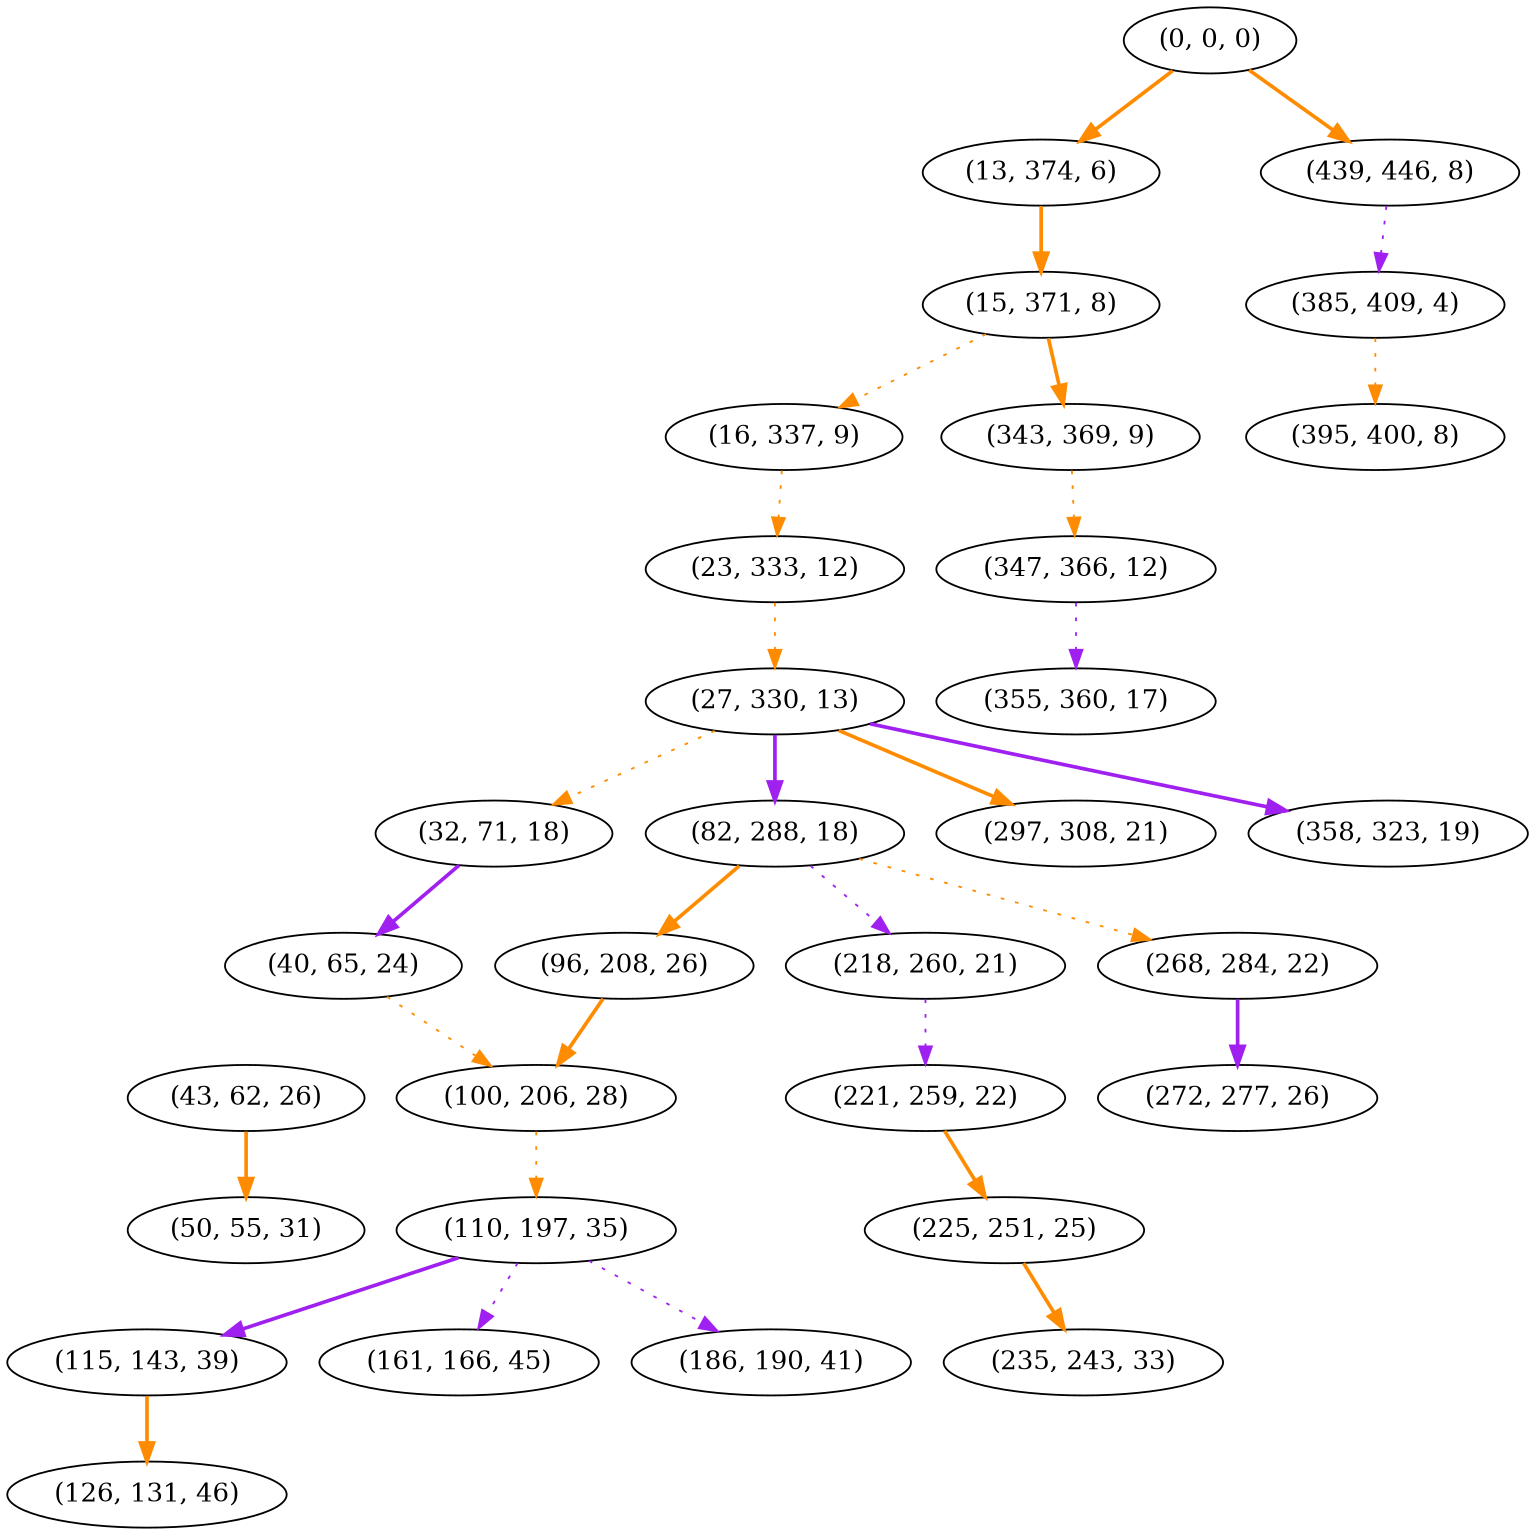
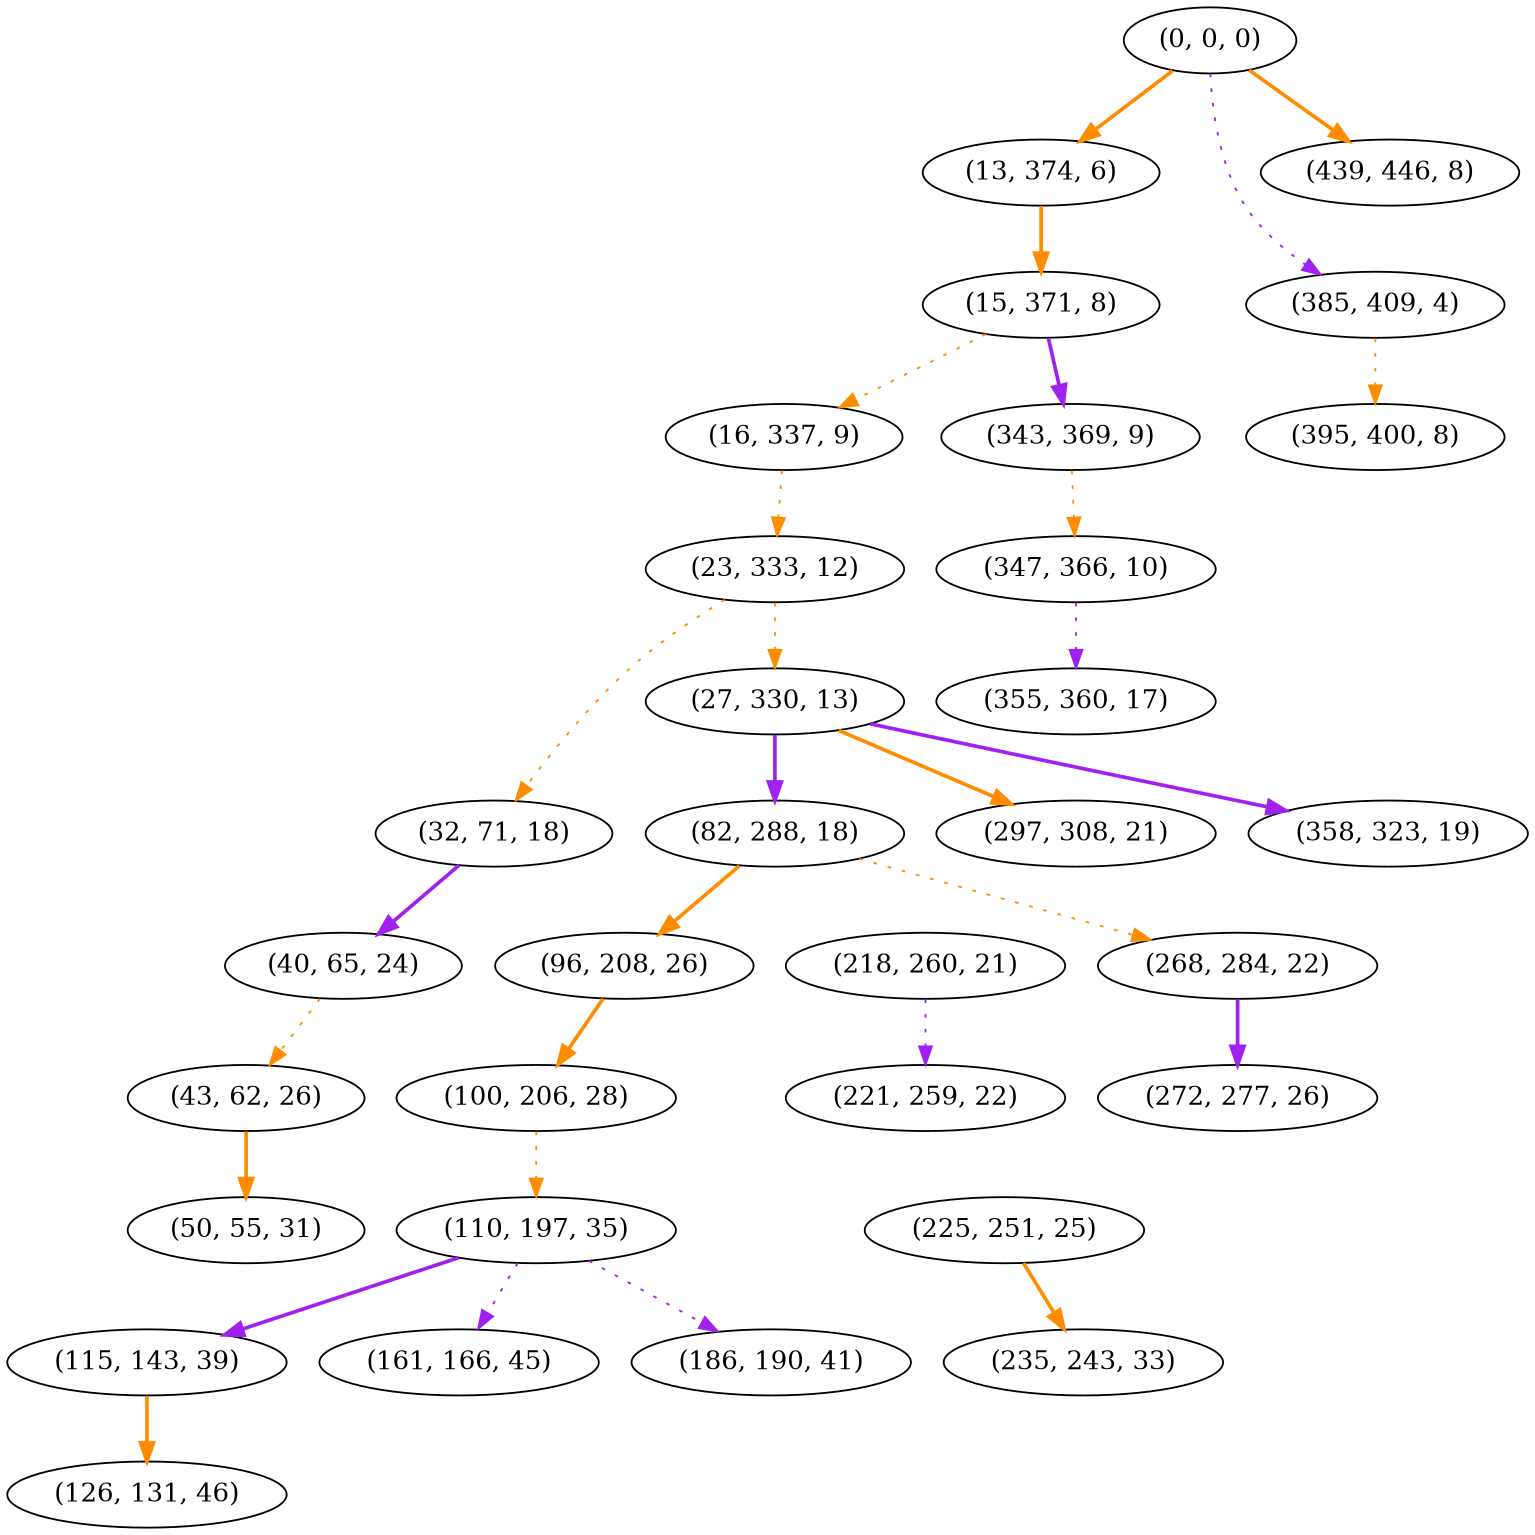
edge "(439, 446, 8)" -> "(385, 409, 4)": now "(0, 0, 0)" -> "(385, 409, 4)"
edge "(15, 371, 8)" -> "(343, 369, 9)": color darkorange -> purple
node "(347, 366, 12)": label "(347, 366, 12)" -> "(347, 366, 10)"
edge "(27, 330, 13)" -> "(32, 71, 18)": now "(23, 333, 12)" -> "(32, 71, 18)"
edge "(82, 288, 18)" -> "(218, 260, 21)": removed
edge "(40, 65, 24)" -> "(100, 206, 28)": now "(40, 65, 24)" -> "(43, 62, 26)"
edge "(221, 259, 22)" -> "(225, 251, 25)": removed
